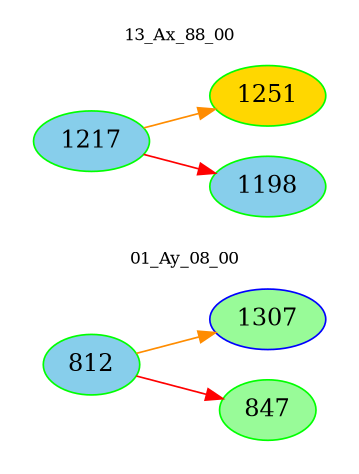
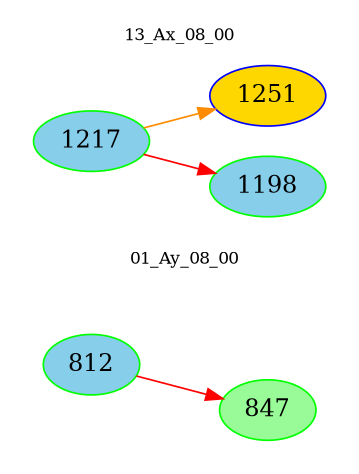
cluster "13_Ax_88_00": label "13_Ax_88_00" -> "13_Ax_08_00"
node "1251": color green -> blue
node "1307": removed
